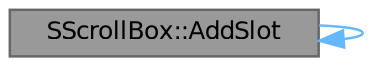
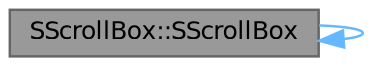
node "SScrollBox::AddSlot": label "SScrollBox::AddSlot" -> "SScrollBox::SScrollBox"
